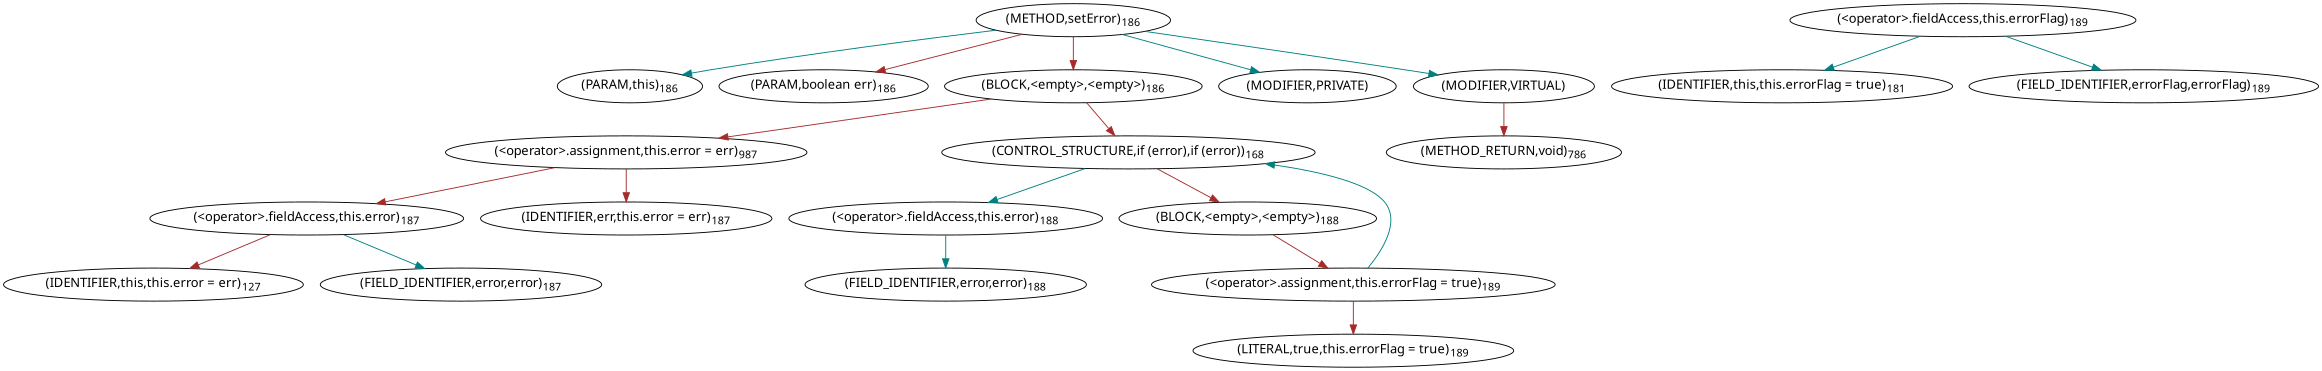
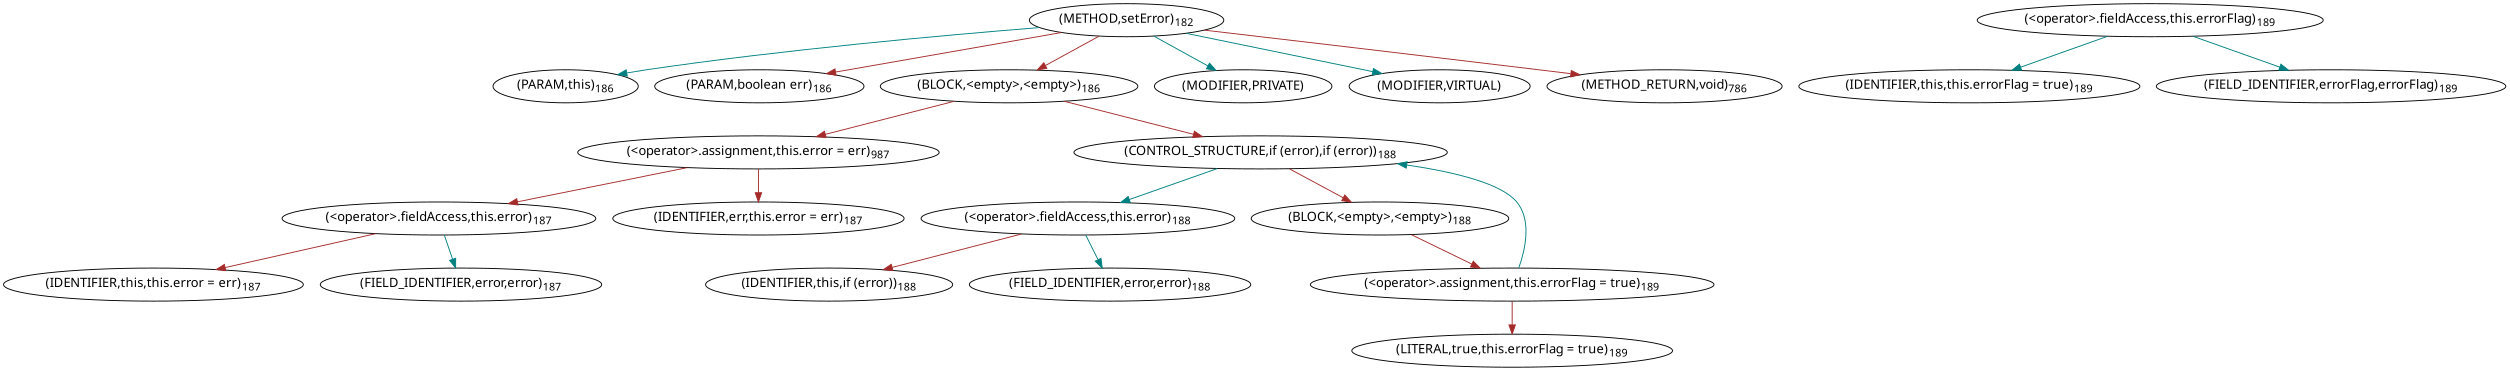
node "(METHOD,setError)": text "186" -> "182"
node "(IDENTIFIER,this,this.errorFlag = true)": text "181" -> "189"
edge "(MODIFIER,VIRTUAL)" -> "(METHOD_RETURN,void)": now "(METHOD,setError)" -> "(METHOD_RETURN,void)"
node "(CONTROL_STRUCTURE,if (error),if (error))": text "168" -> "188"
node "(IDENTIFIER,this,this.error = err)": text "127" -> "187"
node "(IDENTIFIER,this,if (error))": added
